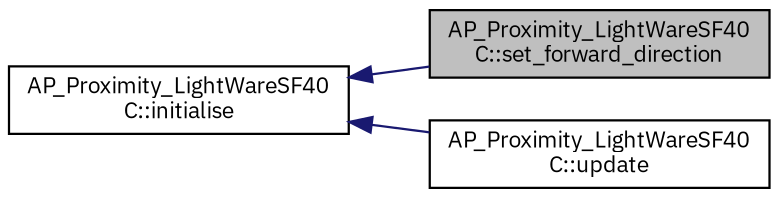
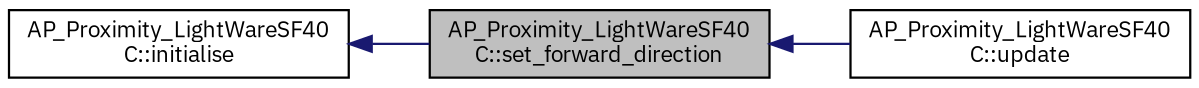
edge "AP_Proximity_LightWareSF40 C::update" -> "AP_Proximity_LightWareSF40 C::initialise": now "AP_Proximity_LightWareSF40 C::update" -> "AP_Proximity_LightWareSF40 C::set_forward_direction"
